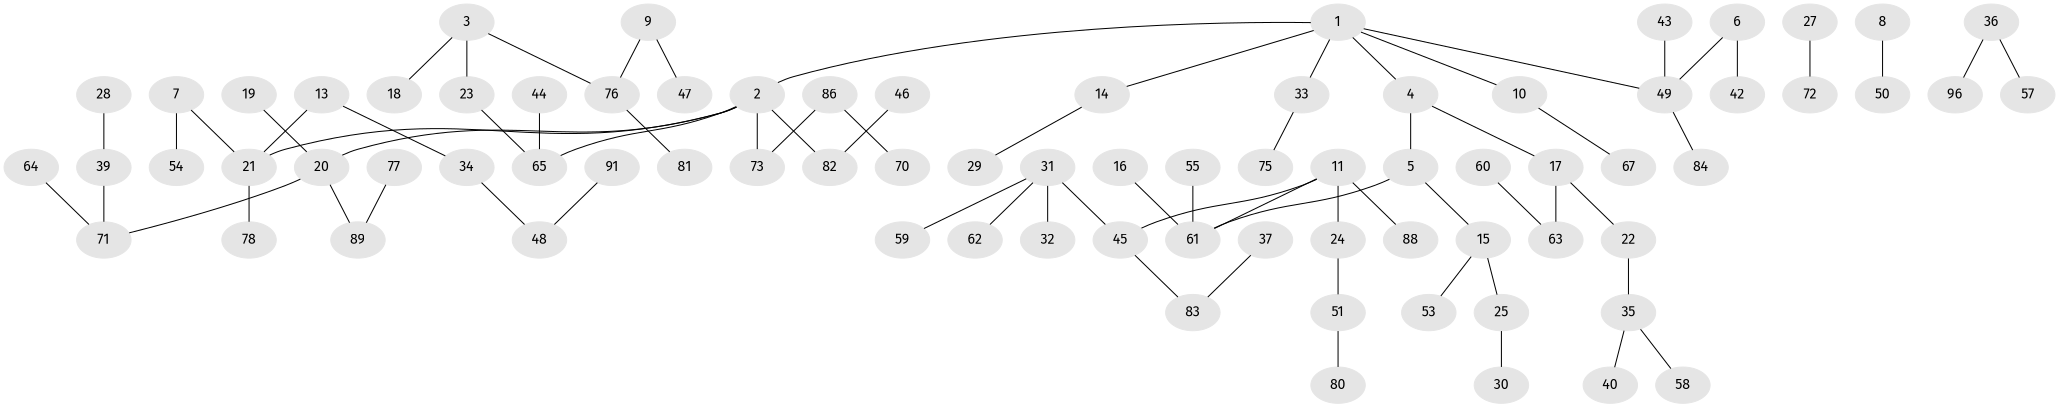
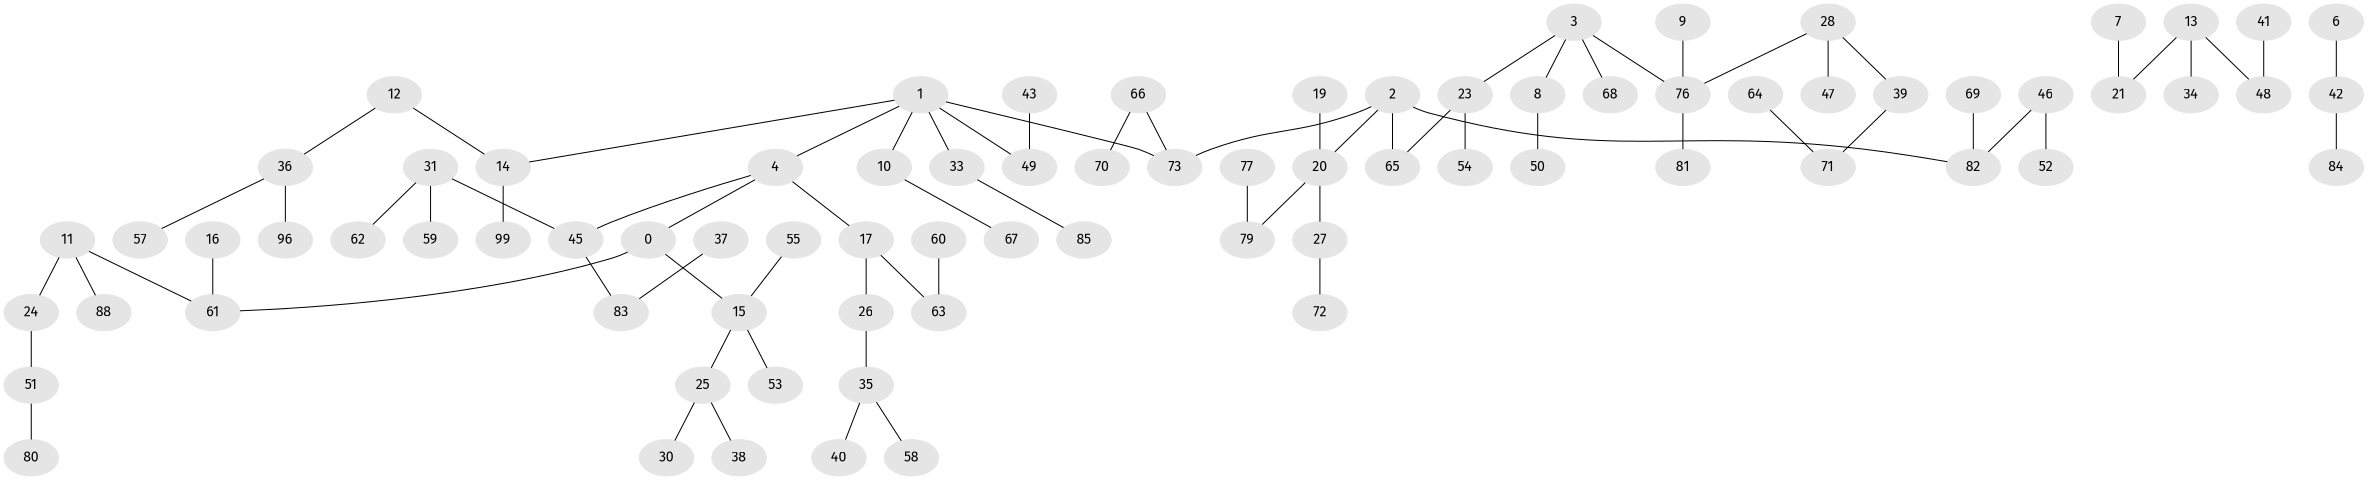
edge "1" -- "2": now "1" -- "73"
edge "6" -- "49": removed
edge "28" -- "76": added
edge "9" -- "47": now "28" -- "47"
edge "3" -- "8": added
node "12": added
node "18": label "18" -> "68"
node "44": removed
node "86": label "86" -> "66"
node "69": added
edge "2" -- "21": removed
edge "7" -- "54": now "23" -- "54"
edge "49" -- "84": now "42" -- "84"
node "91": label "91" -> "41"
node "29": label "29" -> "99"
node "75": label "75" -> "85"
node "5": label "5" -> "0"
node "52": added
edge "34" -- "48": now "13" -- "48"
edge "55" -- "61": now "55" -- "15"
edge "11" -- "45": now "4" -- "45"
edge "20" -- "71": now "20" -- "27"
node "78": removed
node "89": label "89" -> "79"
node "32": removed
node "22": label "22" -> "26"
node "38": added
